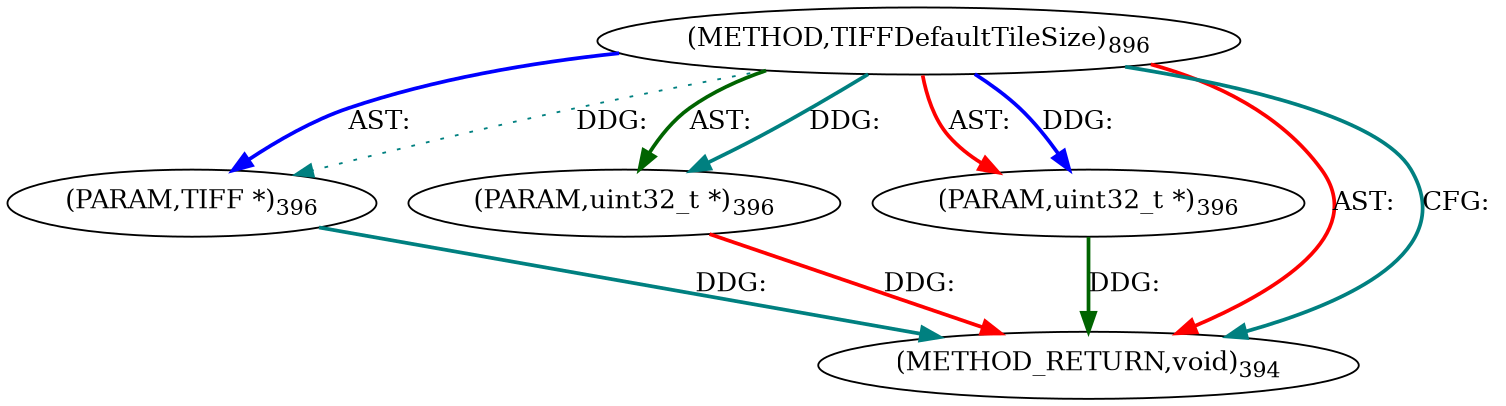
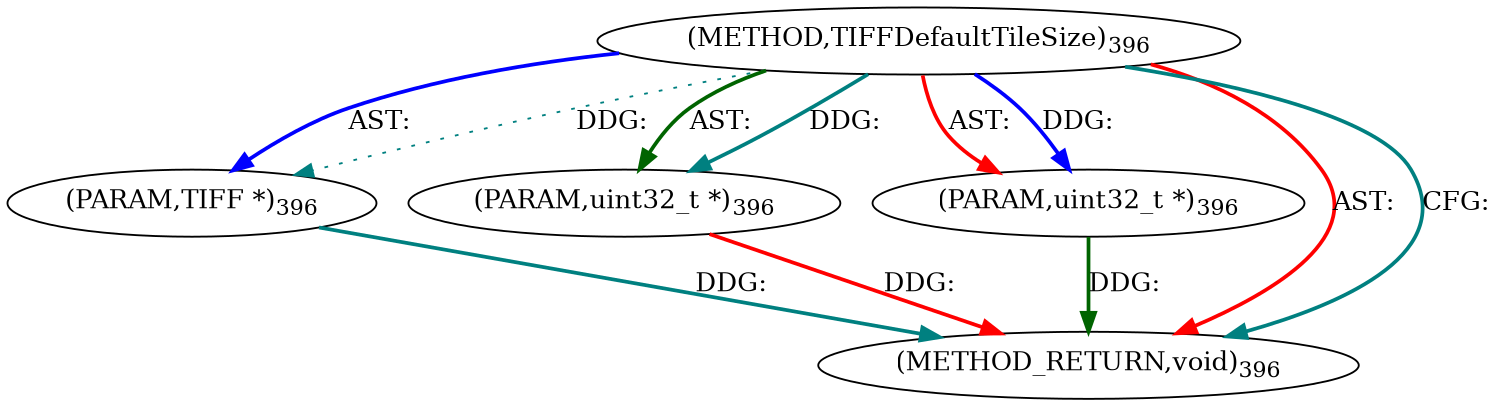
node "(METHOD,TIFFDefaultTileSize)": text "896" -> "396"
node "(METHOD_RETURN,void)": text "394" -> "396"
